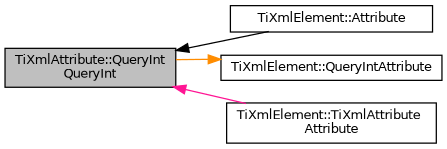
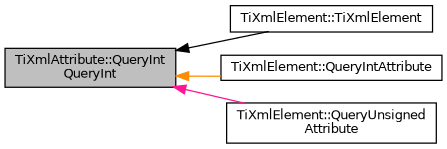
node "TiXmlElement::Attribute": label "TiXmlElement::Attribute" -> "TiXmlElement::TiXmlElement"
edge "TiXmlAttribute::QueryInt QueryInt" -> "TiXmlElement::QueryIntAttribute": reversed
node "TiXmlElement::TiXmlAttribute Attribute": label "TiXmlElement::TiXmlAttribute Attribute" -> "TiXmlElement::QueryUnsigned Attribute"
